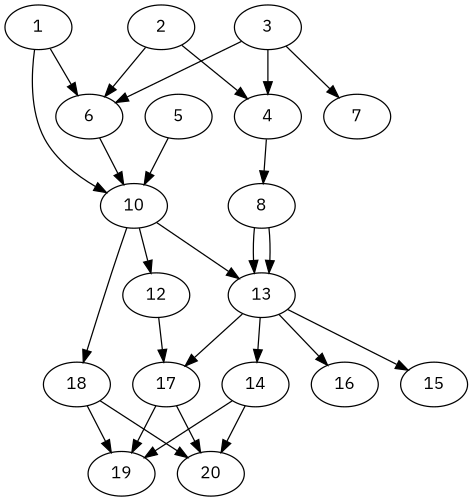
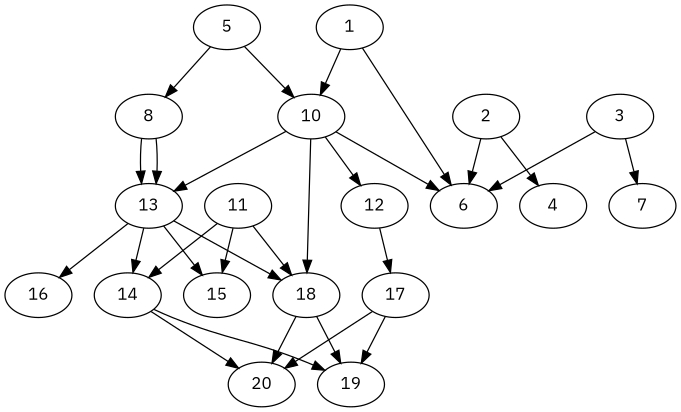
edge "3" -> "4": removed
edge "4" -> "8": now "5" -> "8"
edge "6" -> "10": reversed
node "11": added
edge "13" -> "17": now "13" -> "18"
